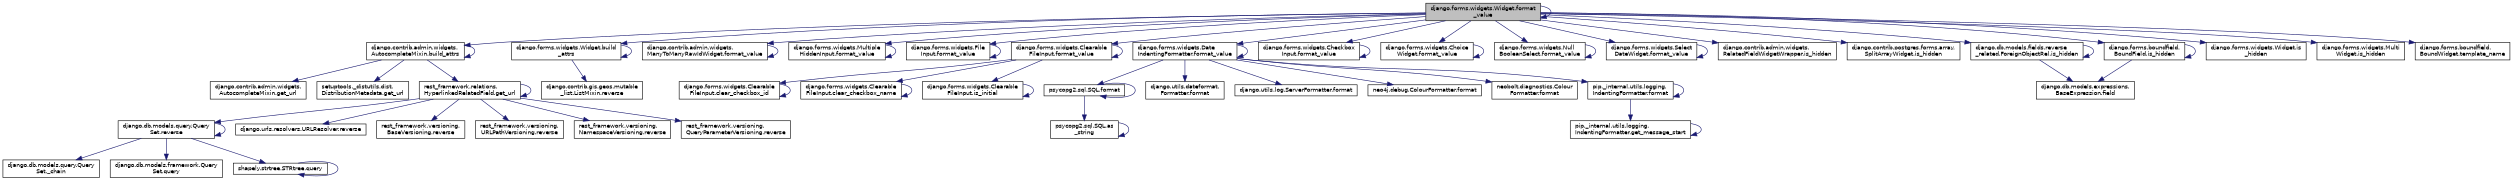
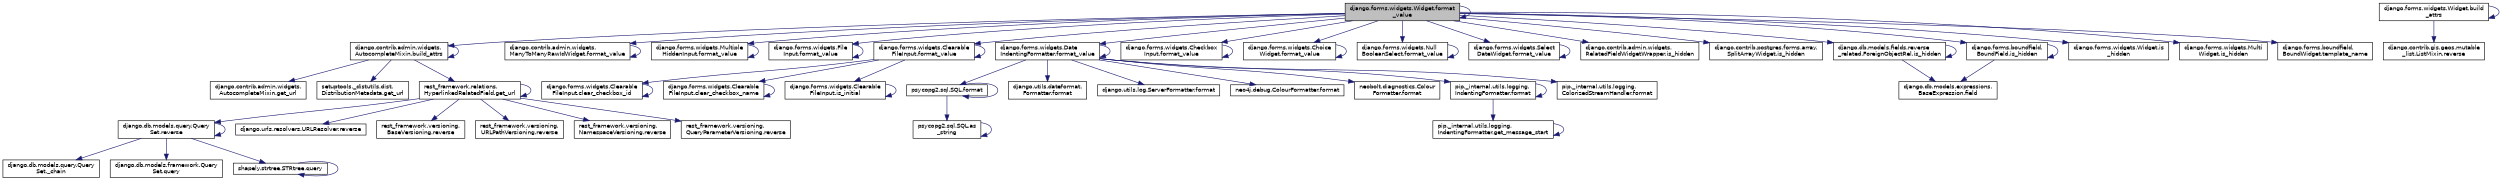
edge "django.forms.widgets.Widget.format _value" -> "django.forms.widgets.Widget.build _attrs": removed
node "pip._internal.utils.logging. ColorizedStreamHandler.format": added
